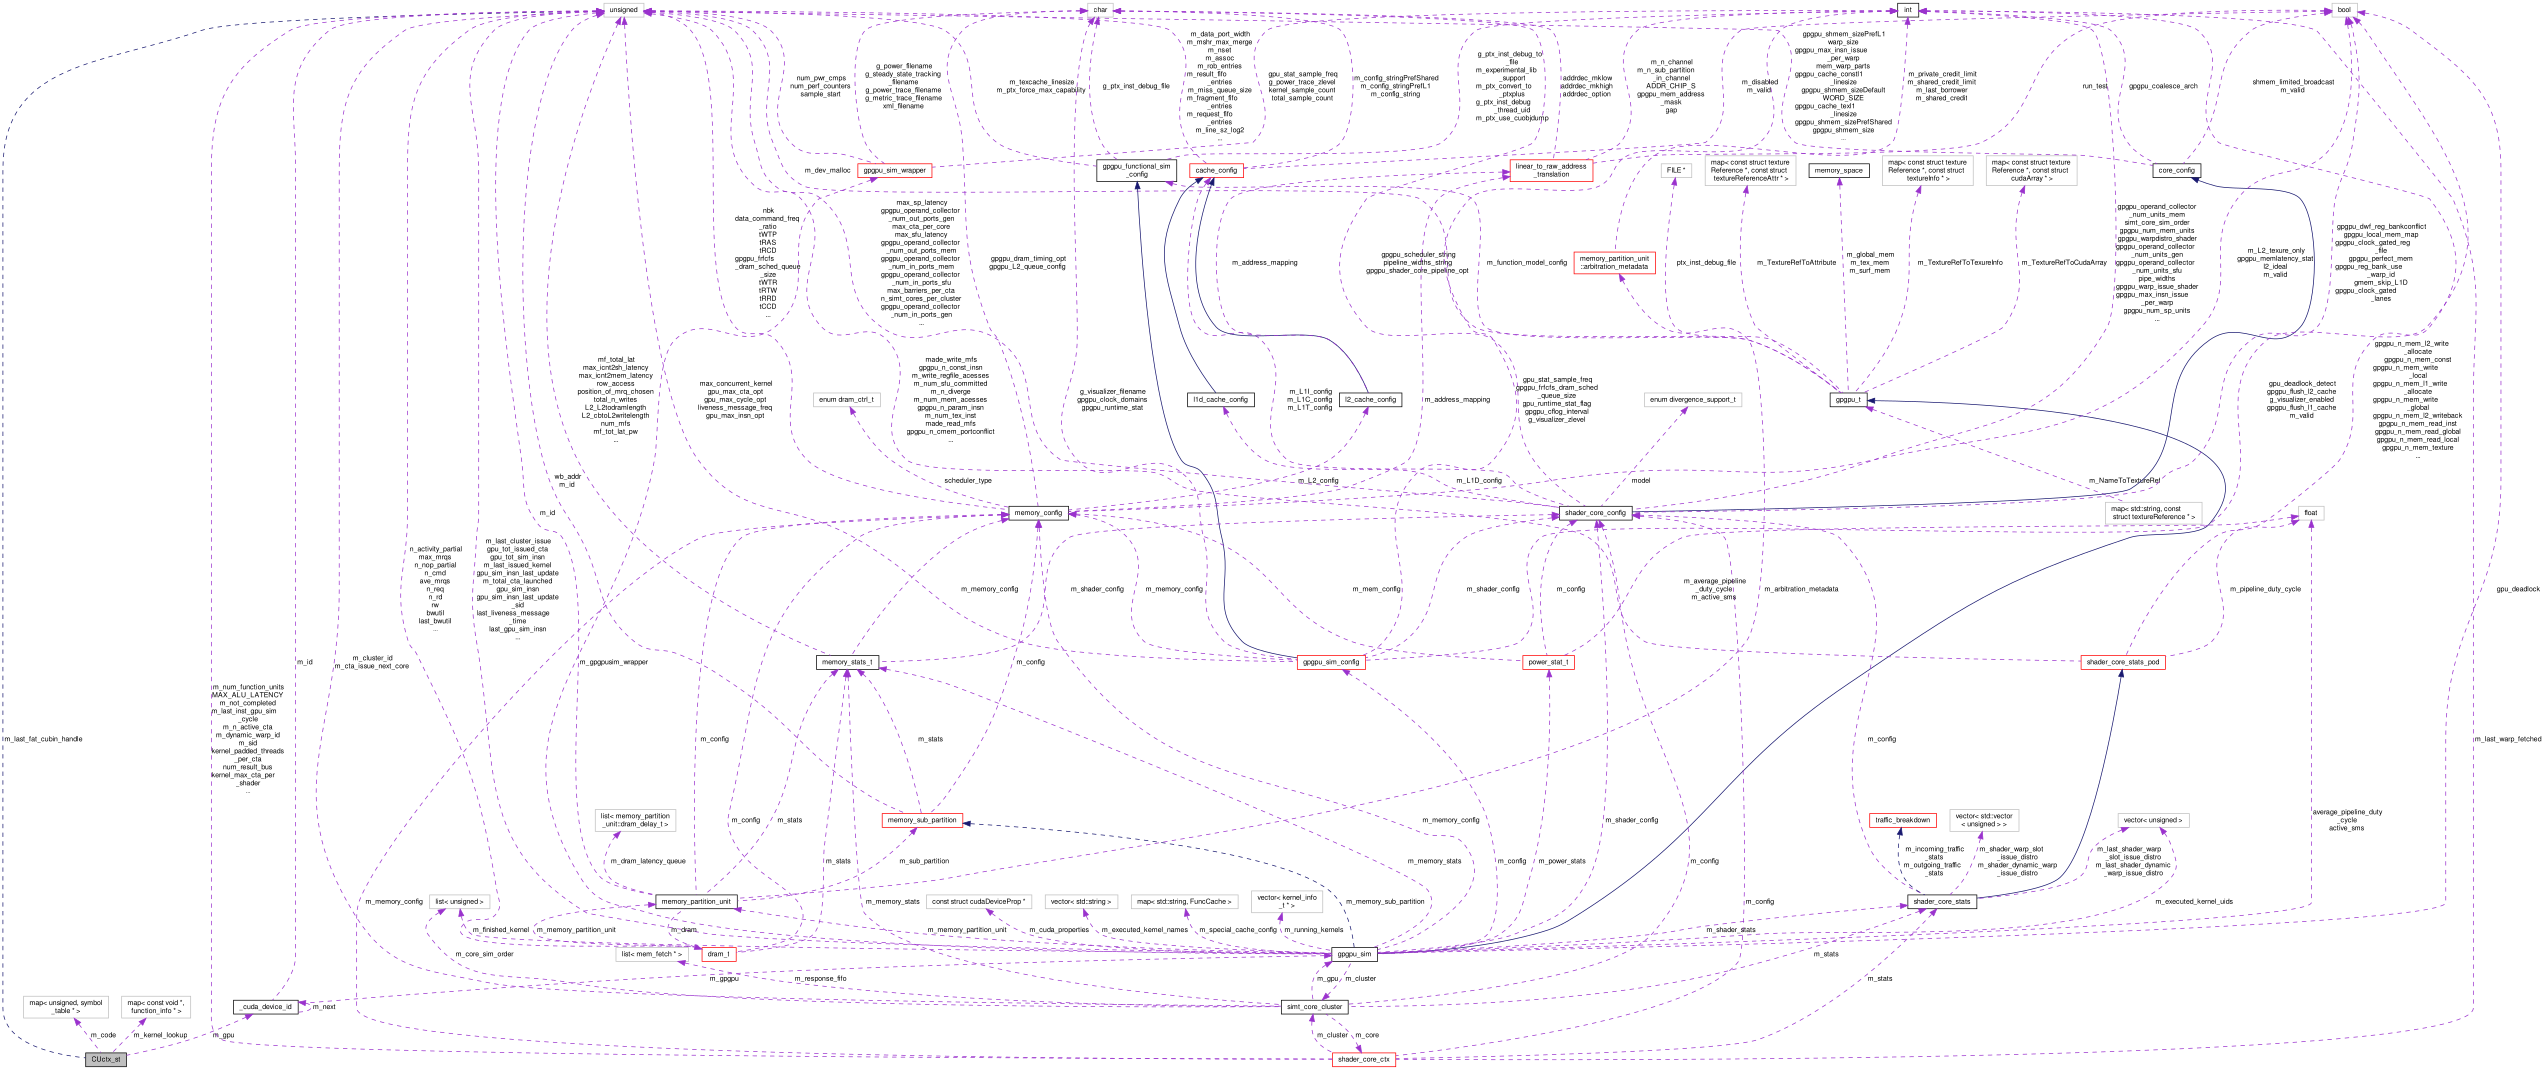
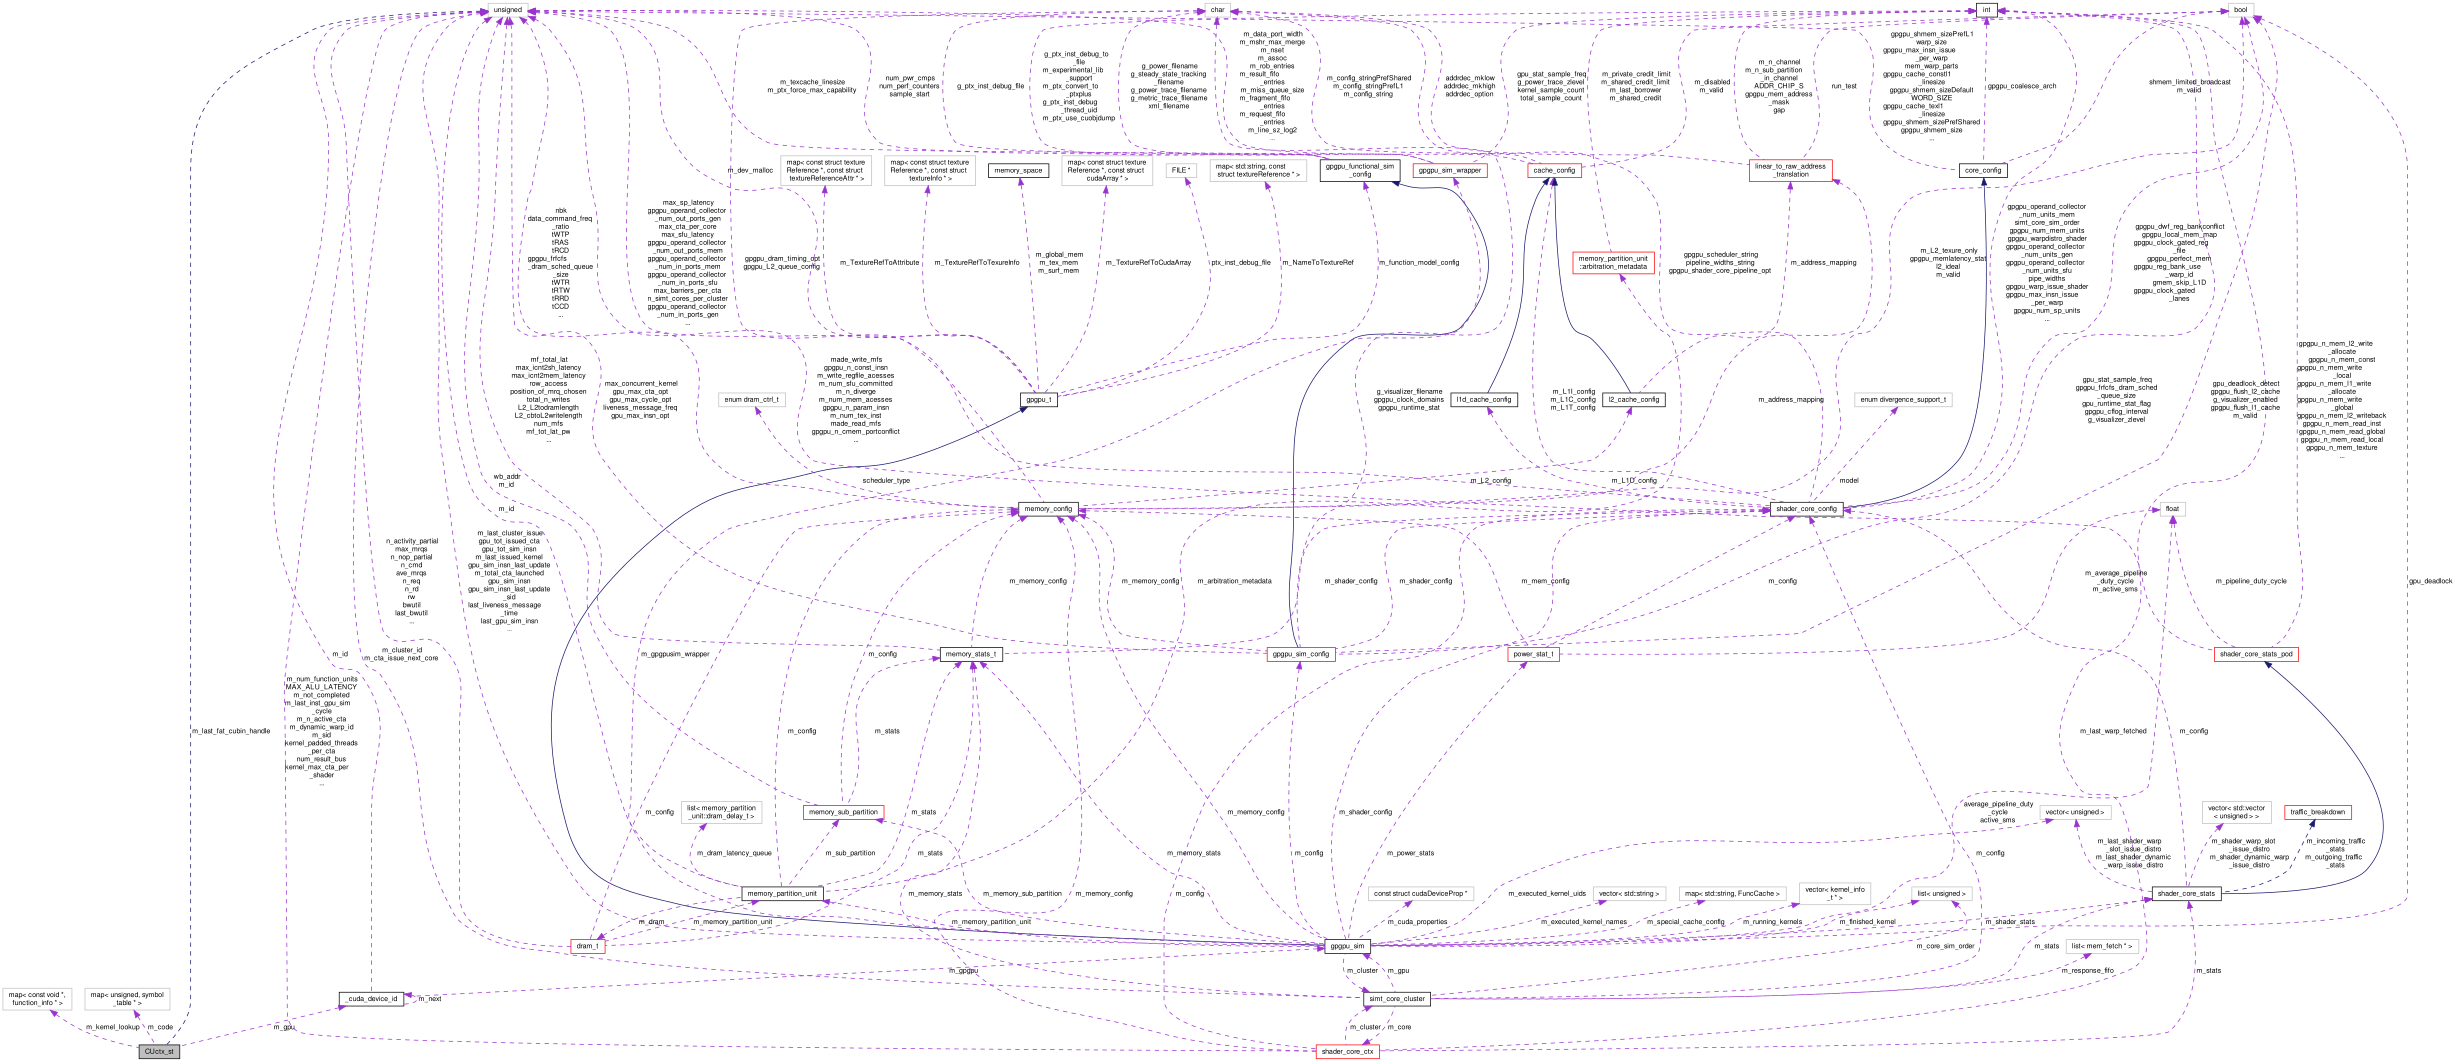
edge "map< std::string, const struct textureReference * >" -> "gpgpu_t": reversed
edge "gpgpu_sim" -> "memory_sub_partition": color midnightblue -> darkorchid3
